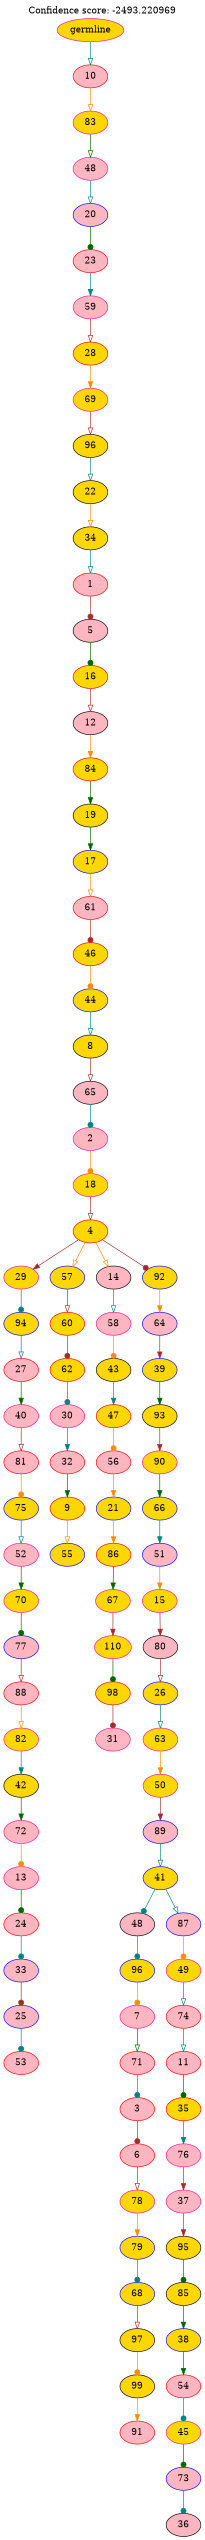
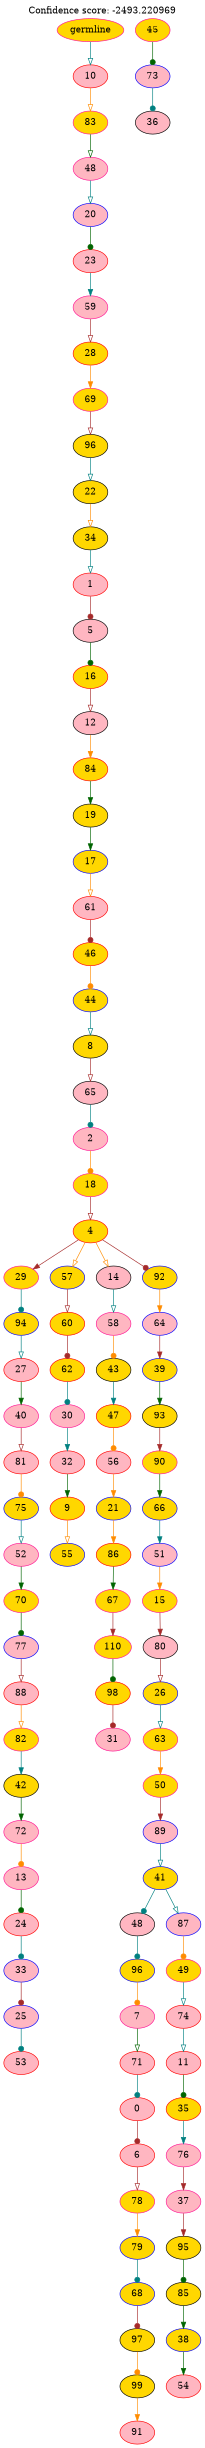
node "3": label "3" -> "0"
edge "68" -> "97": arrowhead onormal -> dot
edge "54" -> "45": removed
